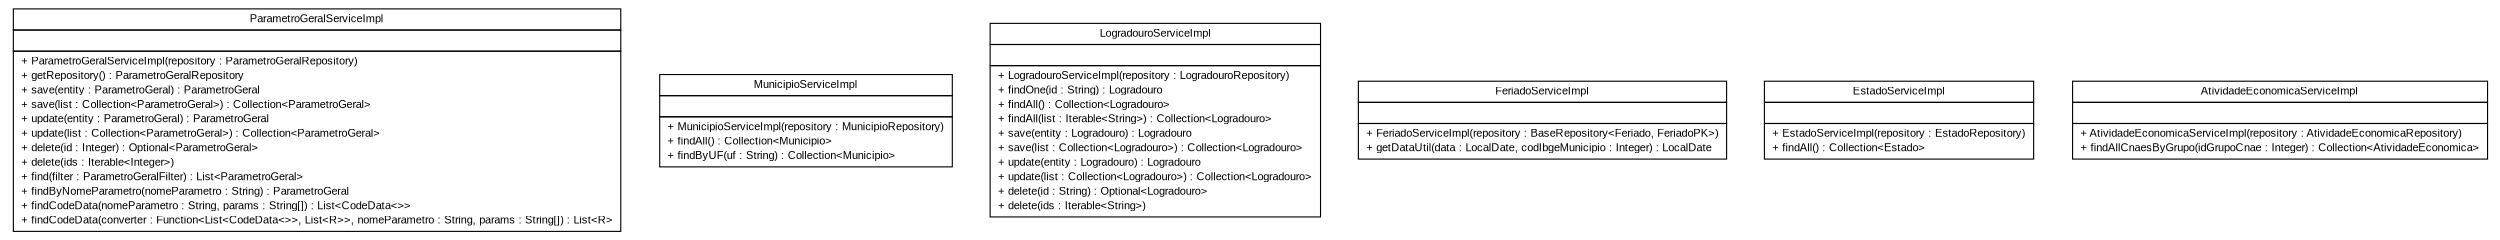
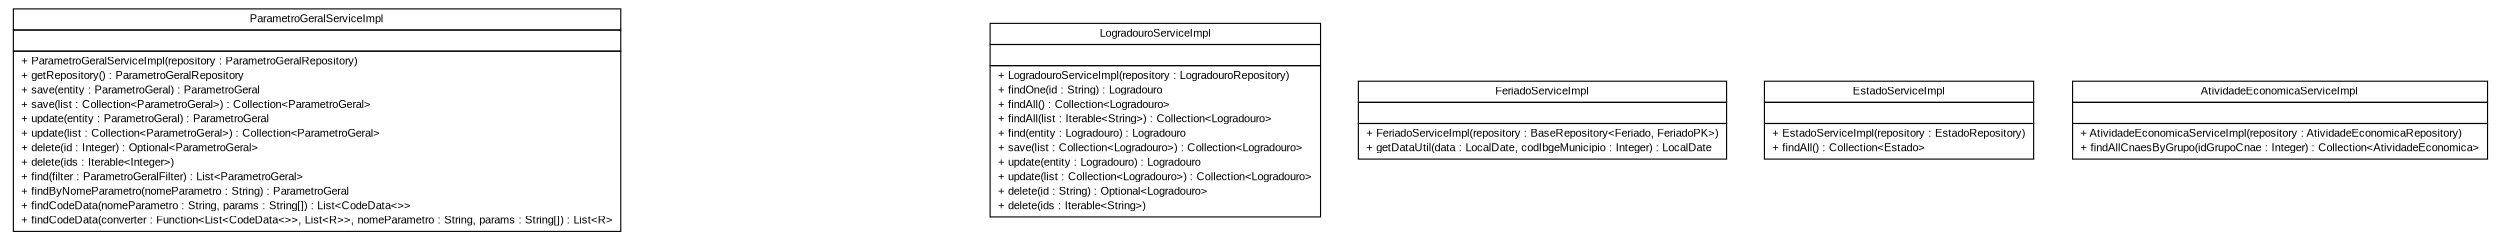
node "MunicipioServiceImpl": removed
node "LogradouroServiceImpl": text "+ save(entity : Logradouro) : Logradouro" -> "+ find(entity : Logradouro) : Logradouro"
